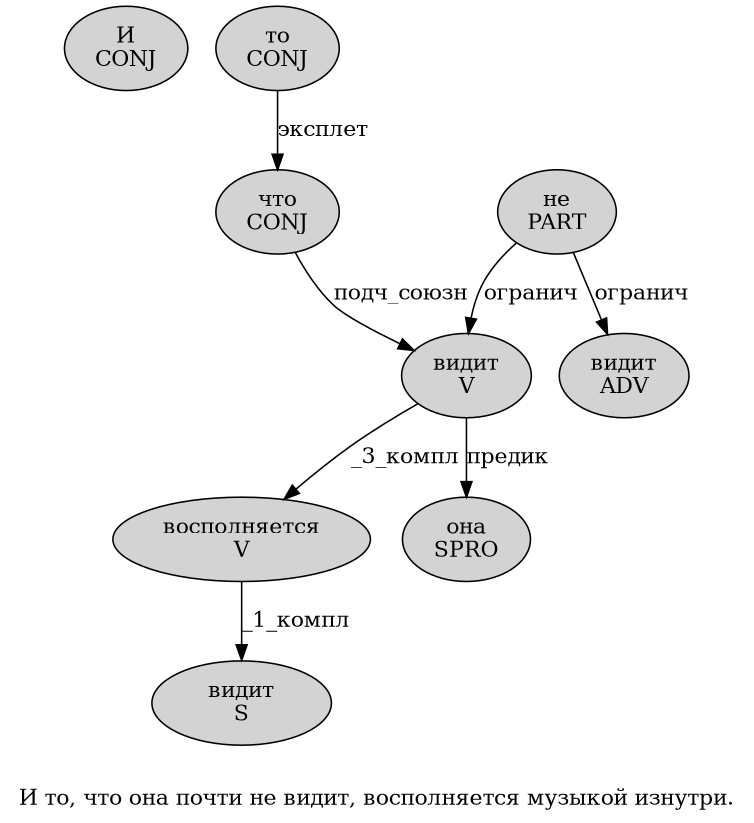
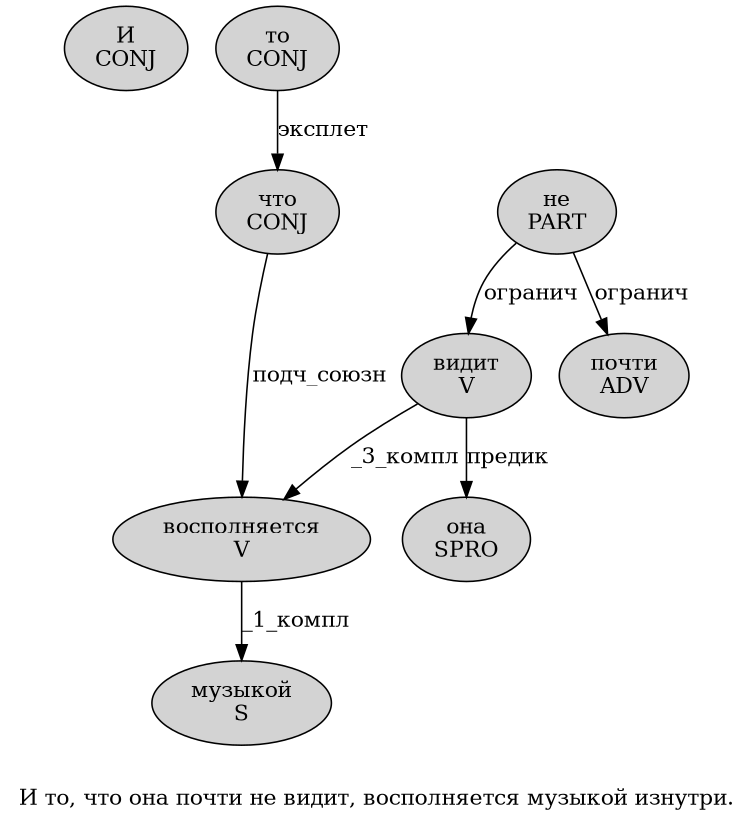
edge "что CONJ" -> "видит V": now "что CONJ" -> "восполняется V"
node "видит ADV": label "видит ADV" -> "почти ADV"
node "видит S": label "видит S" -> "музыкой S"
